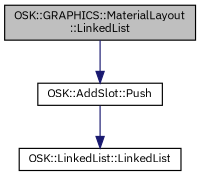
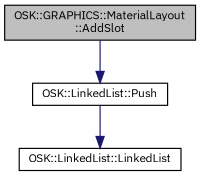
node "OSK::GRAPHICS::MaterialLayout ::LinkedList": label "OSK::GRAPHICS::MaterialLayout ::LinkedList" -> "OSK::GRAPHICS::MaterialLayout ::AddSlot"
node "OSK::AddSlot::Push": label "OSK::AddSlot::Push" -> "OSK::LinkedList::Push"
